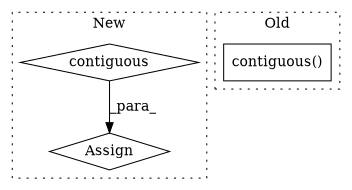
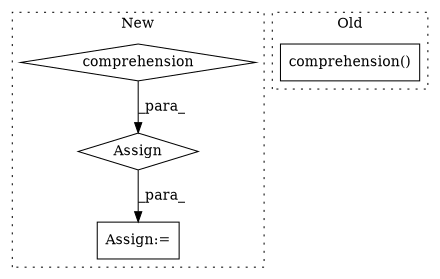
node "contiguous": label "contiguous" -> "comprehension"
node "contiguous()": label "contiguous()" -> "comprehension()"
node "Assign:=": added
